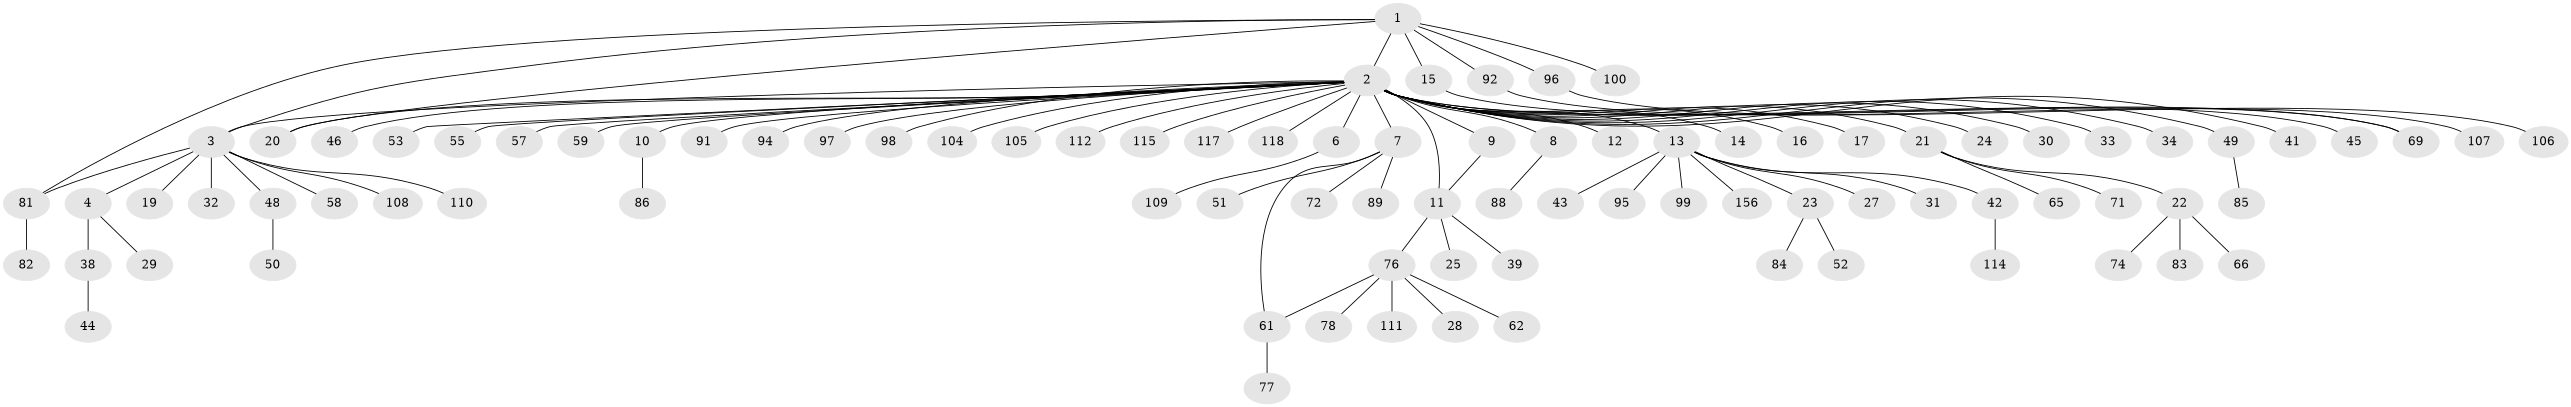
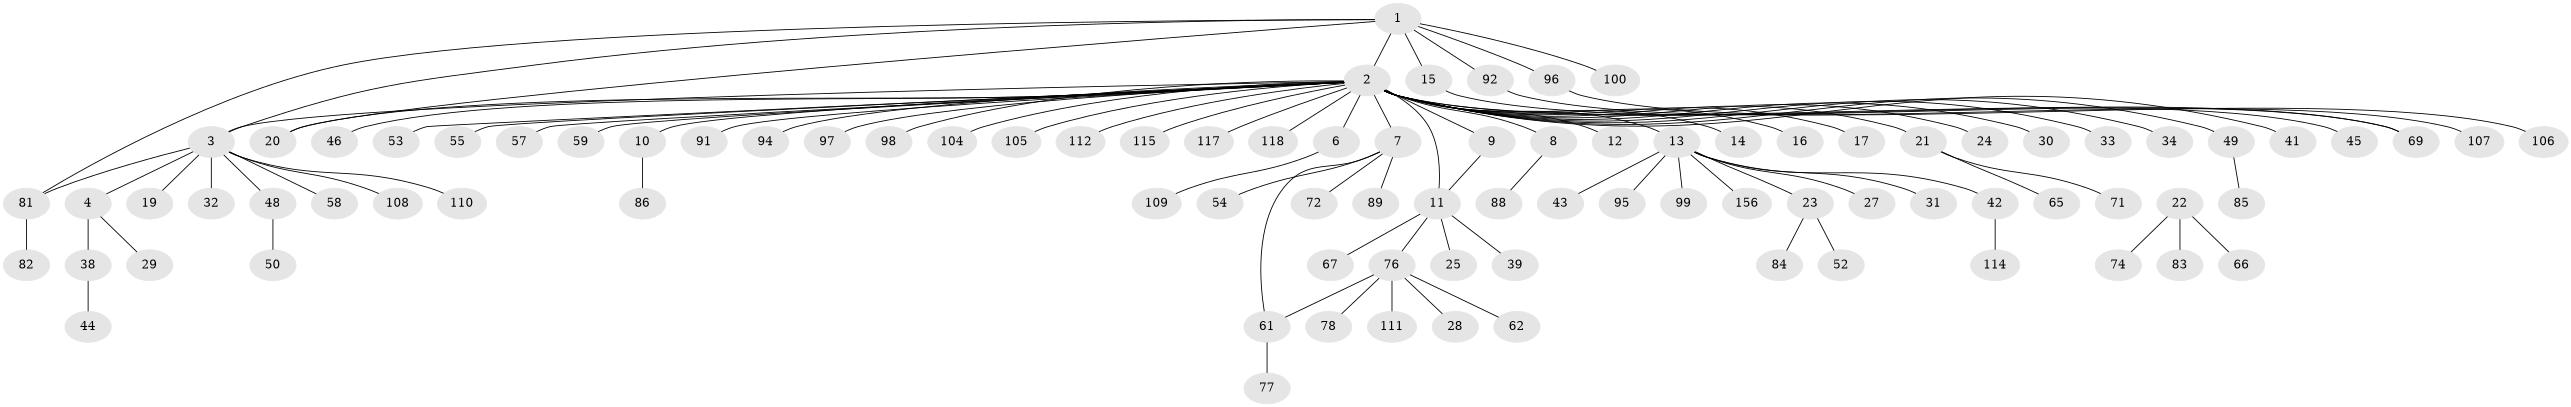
edge "21" -- "22": removed
node "51": label "51" -> "54"
node "67": added
